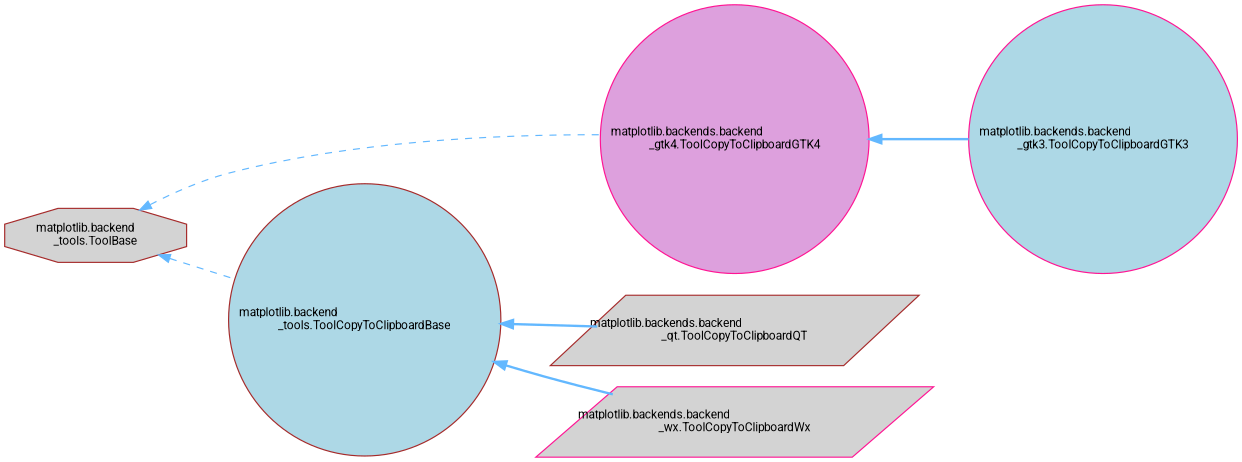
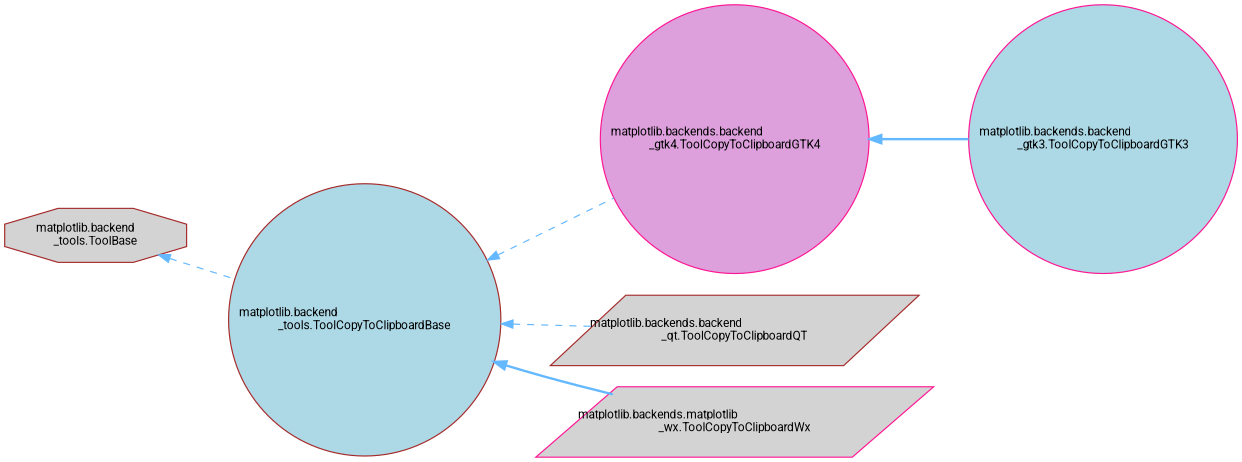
edge "matplotlib.backends.backend _gtk4.ToolCopyToClipboardGTK4" -> "matplotlib.backend _tools.ToolBase": now "matplotlib.backends.backend _gtk4.ToolCopyToClipboardGTK4" -> "matplotlib.backend _tools.ToolCopyToClipboardBase"
edge "matplotlib.backends.backend _qt.ToolCopyToClipboardQT" -> "matplotlib.backend _tools.ToolCopyToClipboardBase": style bold -> dashed
node "matplotlib.backends.backend _wx.ToolCopyToClipboardWx": label "matplotlib.backends.backend _wx.ToolCopyToClipboardWx" -> "matplotlib.backends.matplotlib _wx.ToolCopyToClipboardWx"
